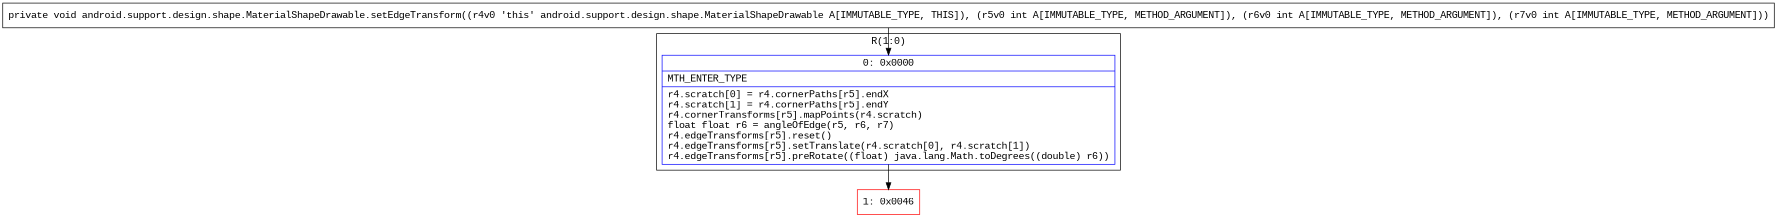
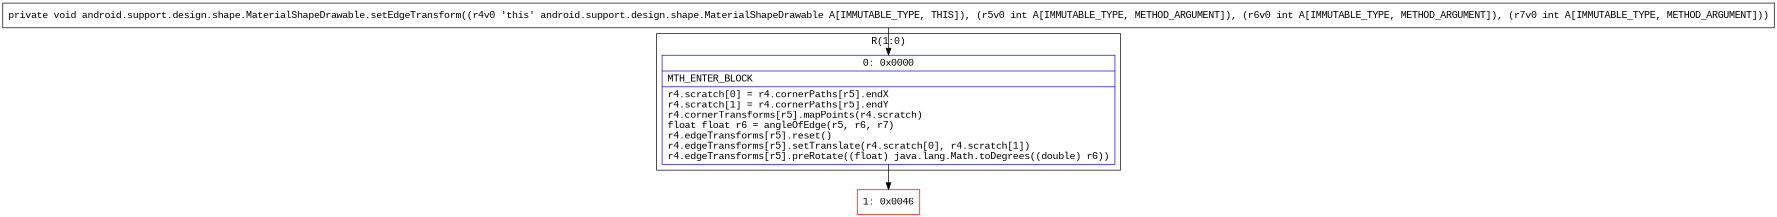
node "0: 0x0000": text "MTH_ENTER_TYPE" -> "MTH_ENTER_BLOCK"
